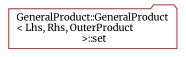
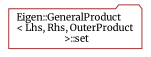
node "GeneralProduct::GeneralProduct < Lhs, Rhs, OuterProduct >::set": label "GeneralProduct::GeneralProduct < Lhs, Rhs, OuterProduct >::set" -> "Eigen::GeneralProduct < Lhs, Rhs, OuterProduct >::set"
